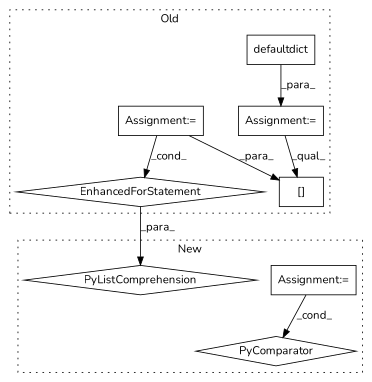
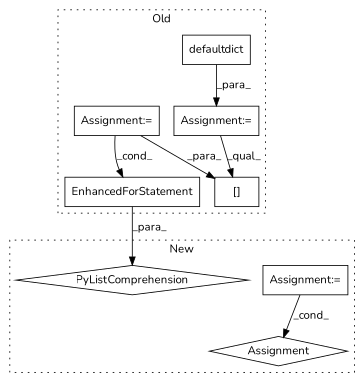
node "EnhancedForStatement": shape diamond -> box
node "PyComparator": label "PyComparator" -> "Assignment"
